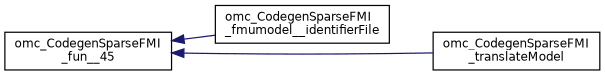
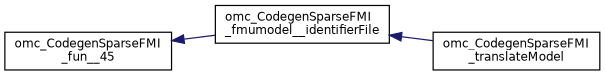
edge "omc_CodegenSparseFMI _translateModel" -> "omc_CodegenSparseFMI _fun__45": now "omc_CodegenSparseFMI _translateModel" -> "omc_CodegenSparseFMI _fmumodel__identifierFile"
